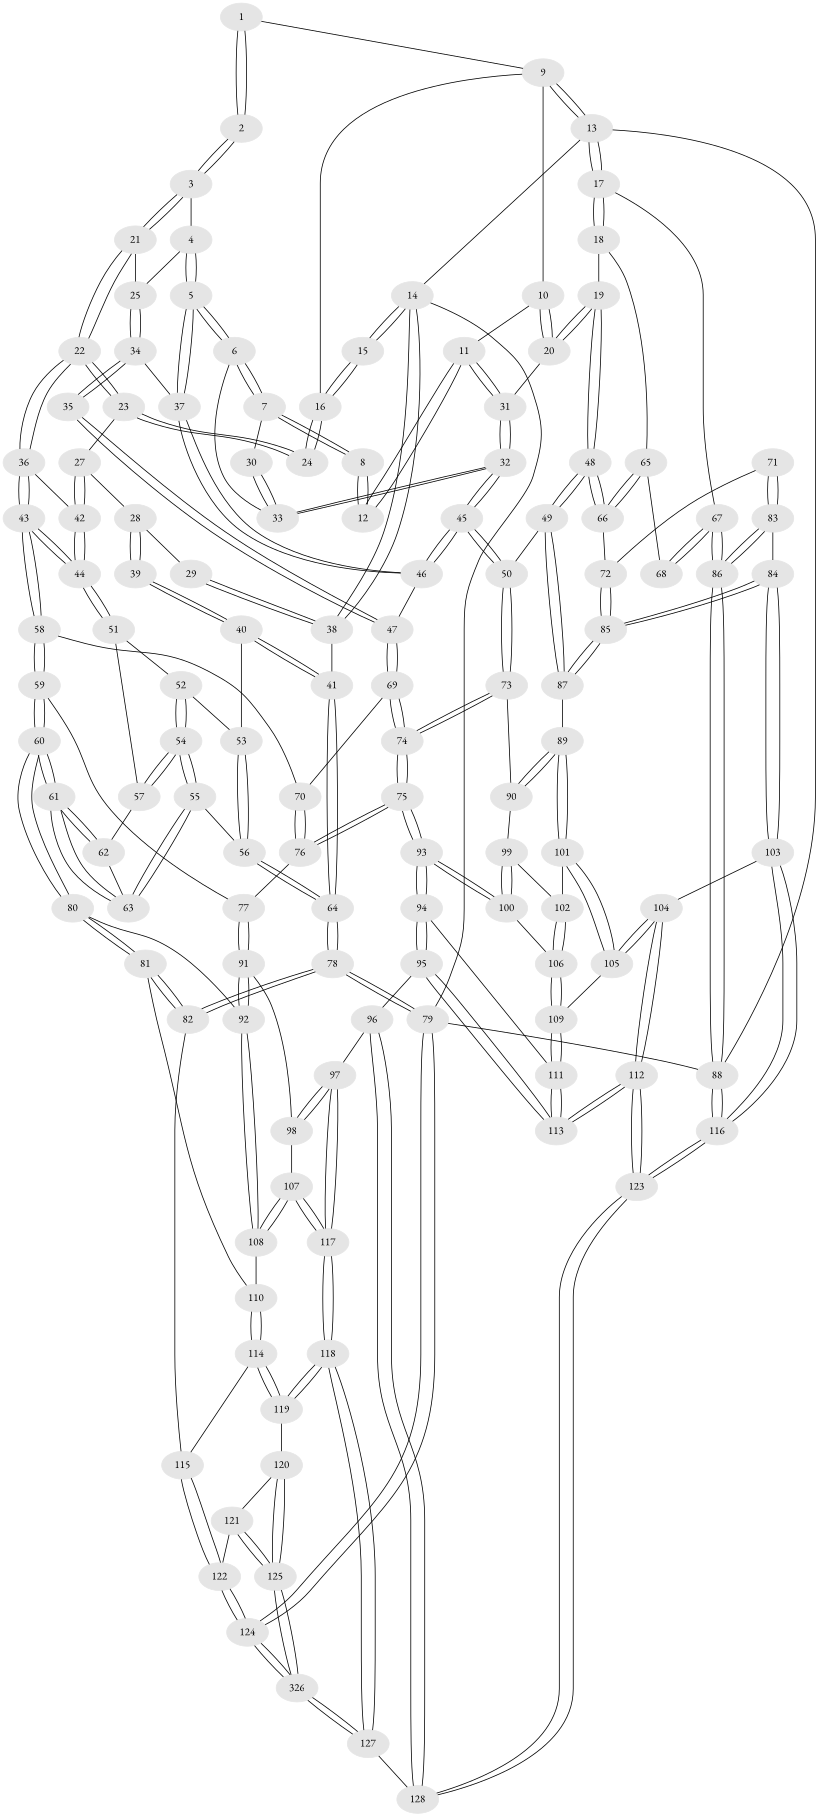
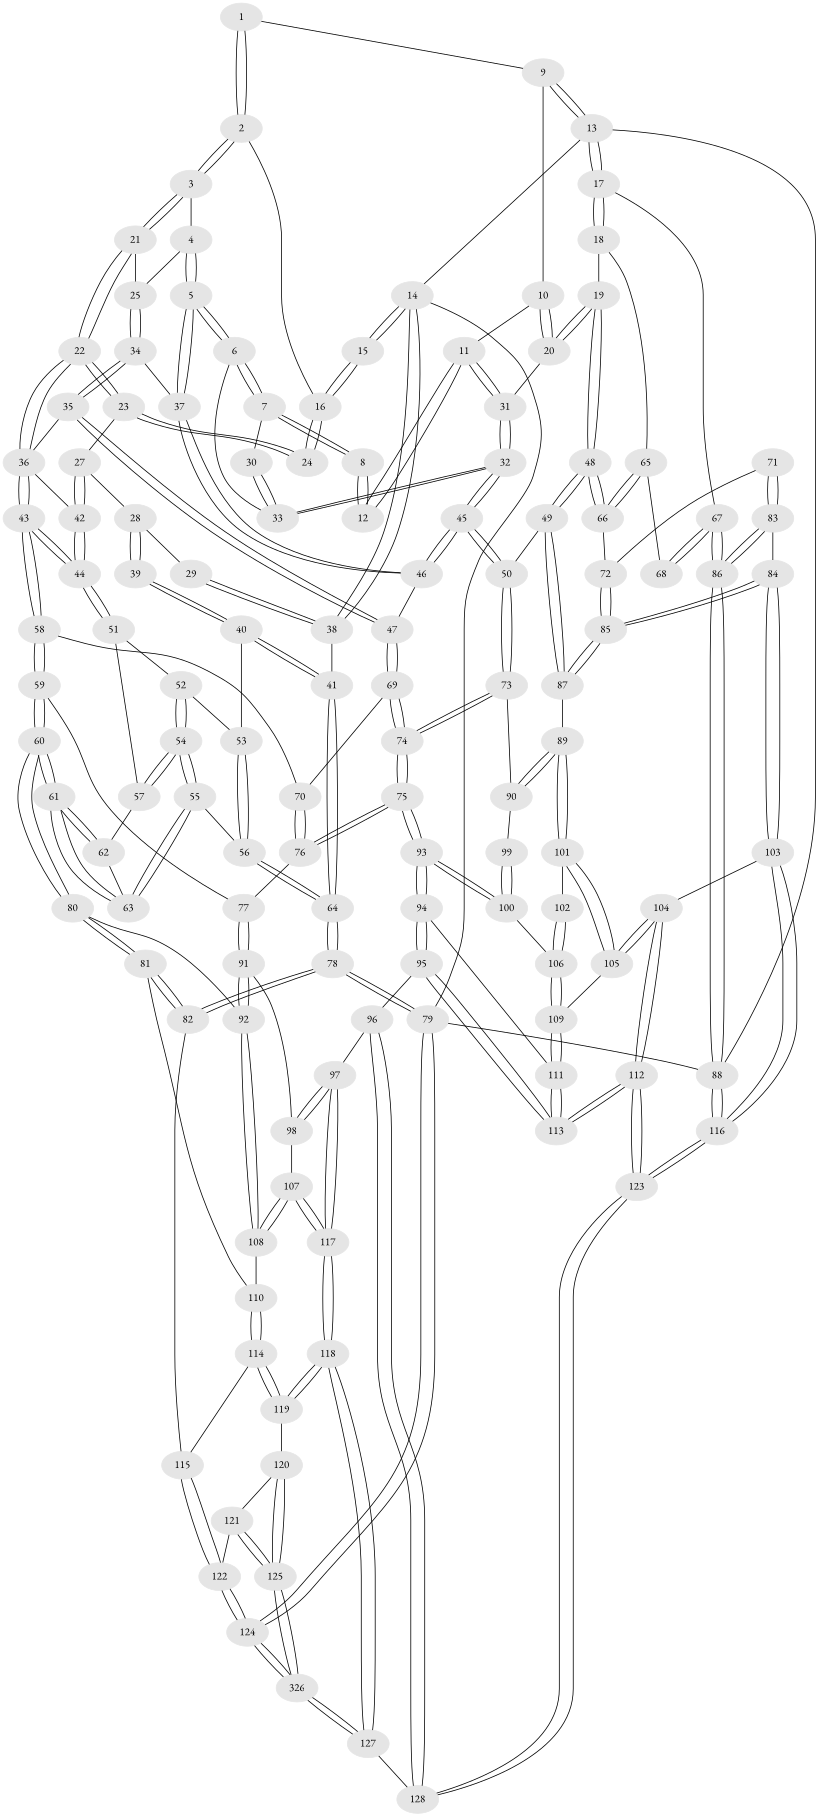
edge "9" -- "16": now "2" -- "16"
edge "35" -- "36": added
edge "99" -- "102": removed
